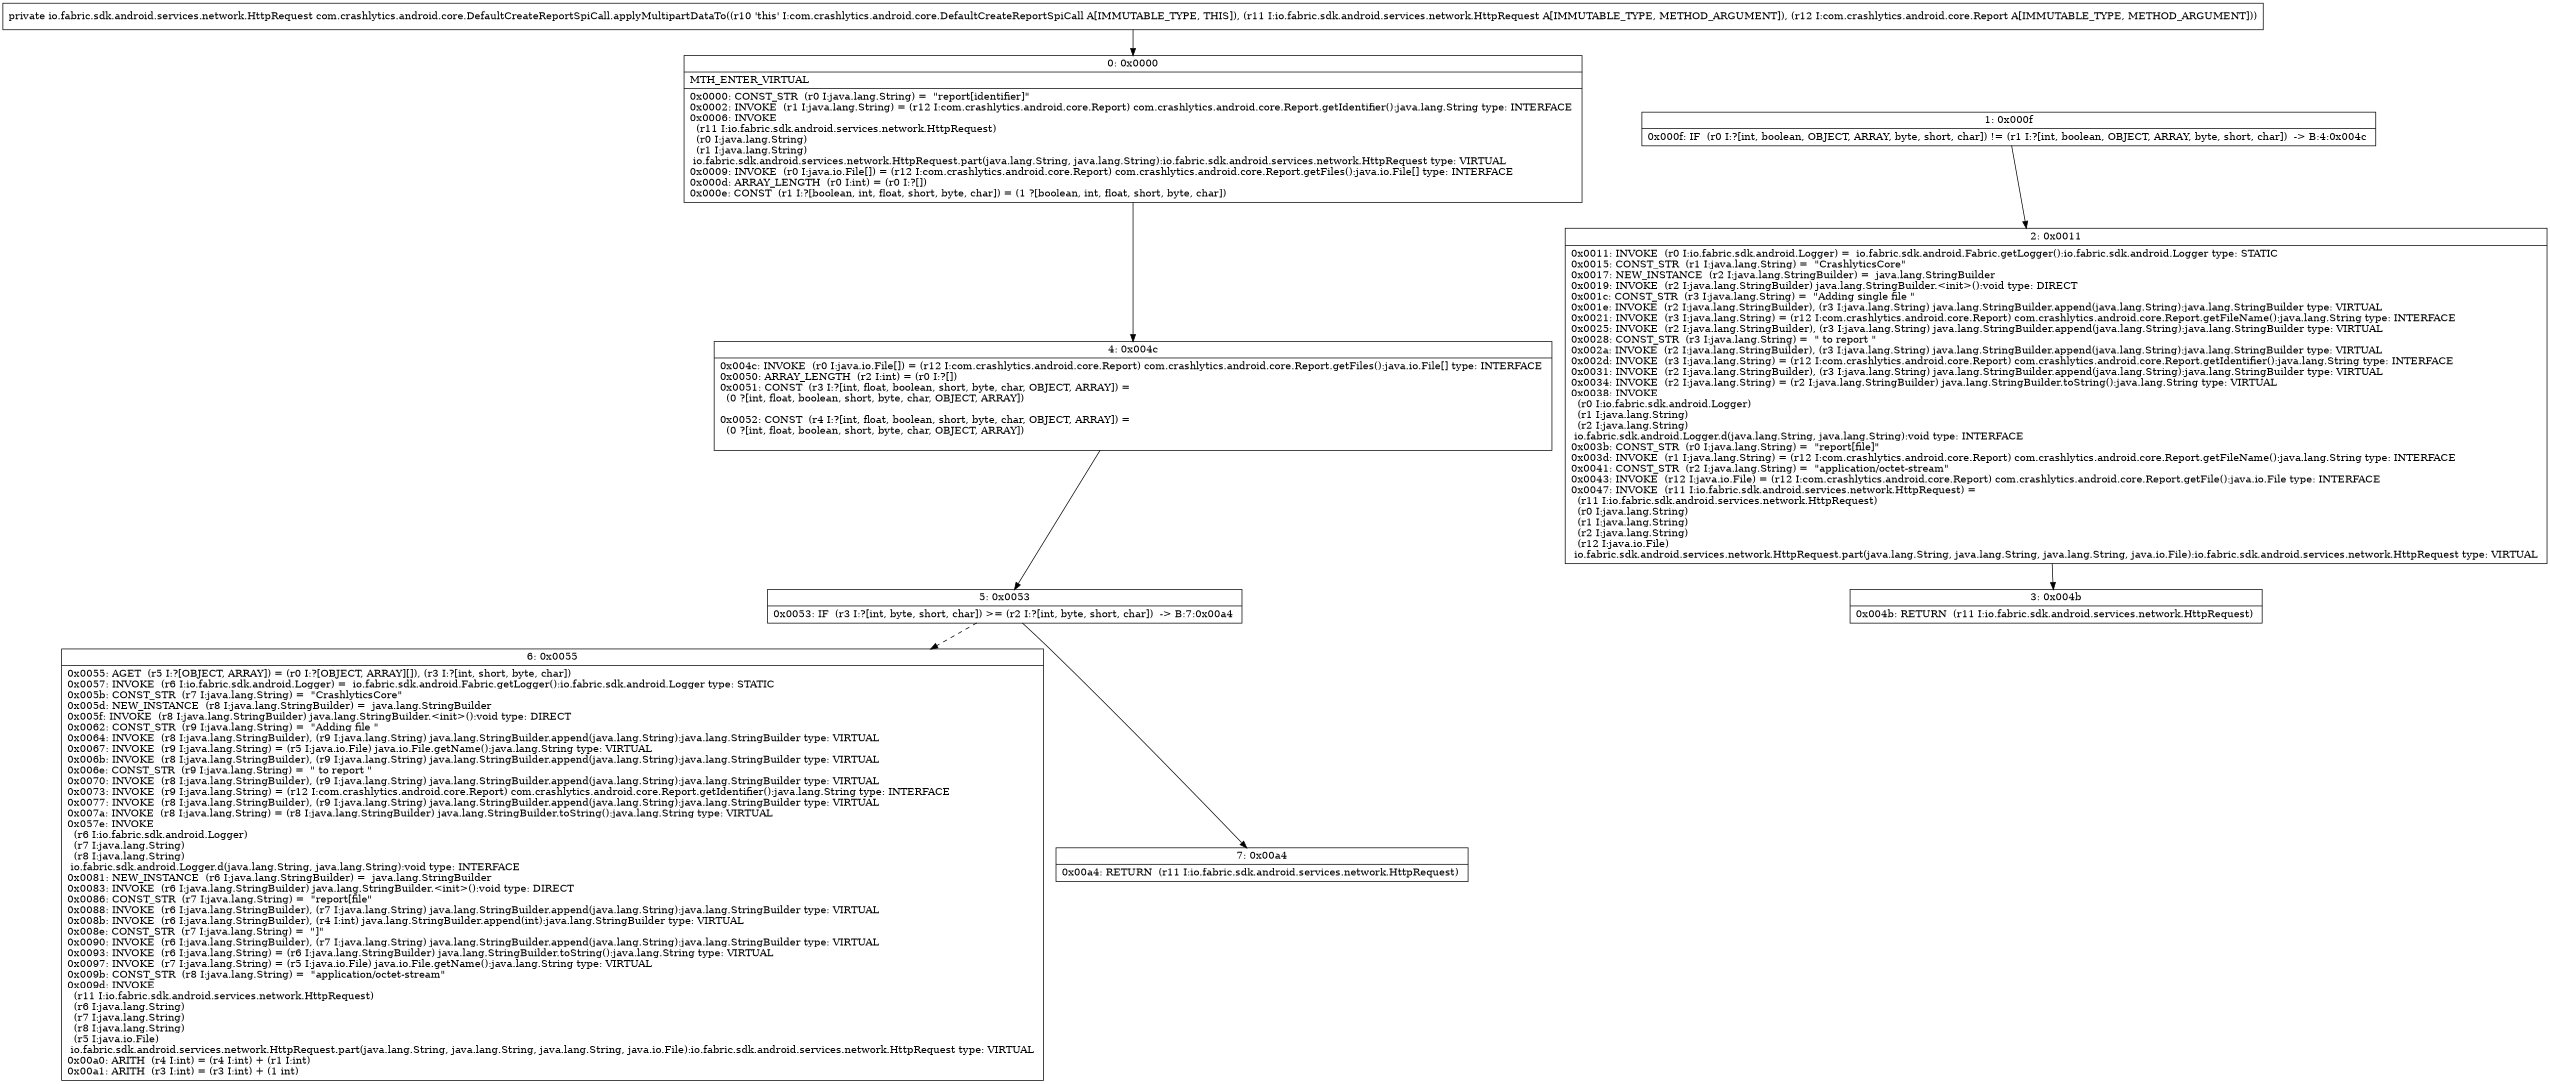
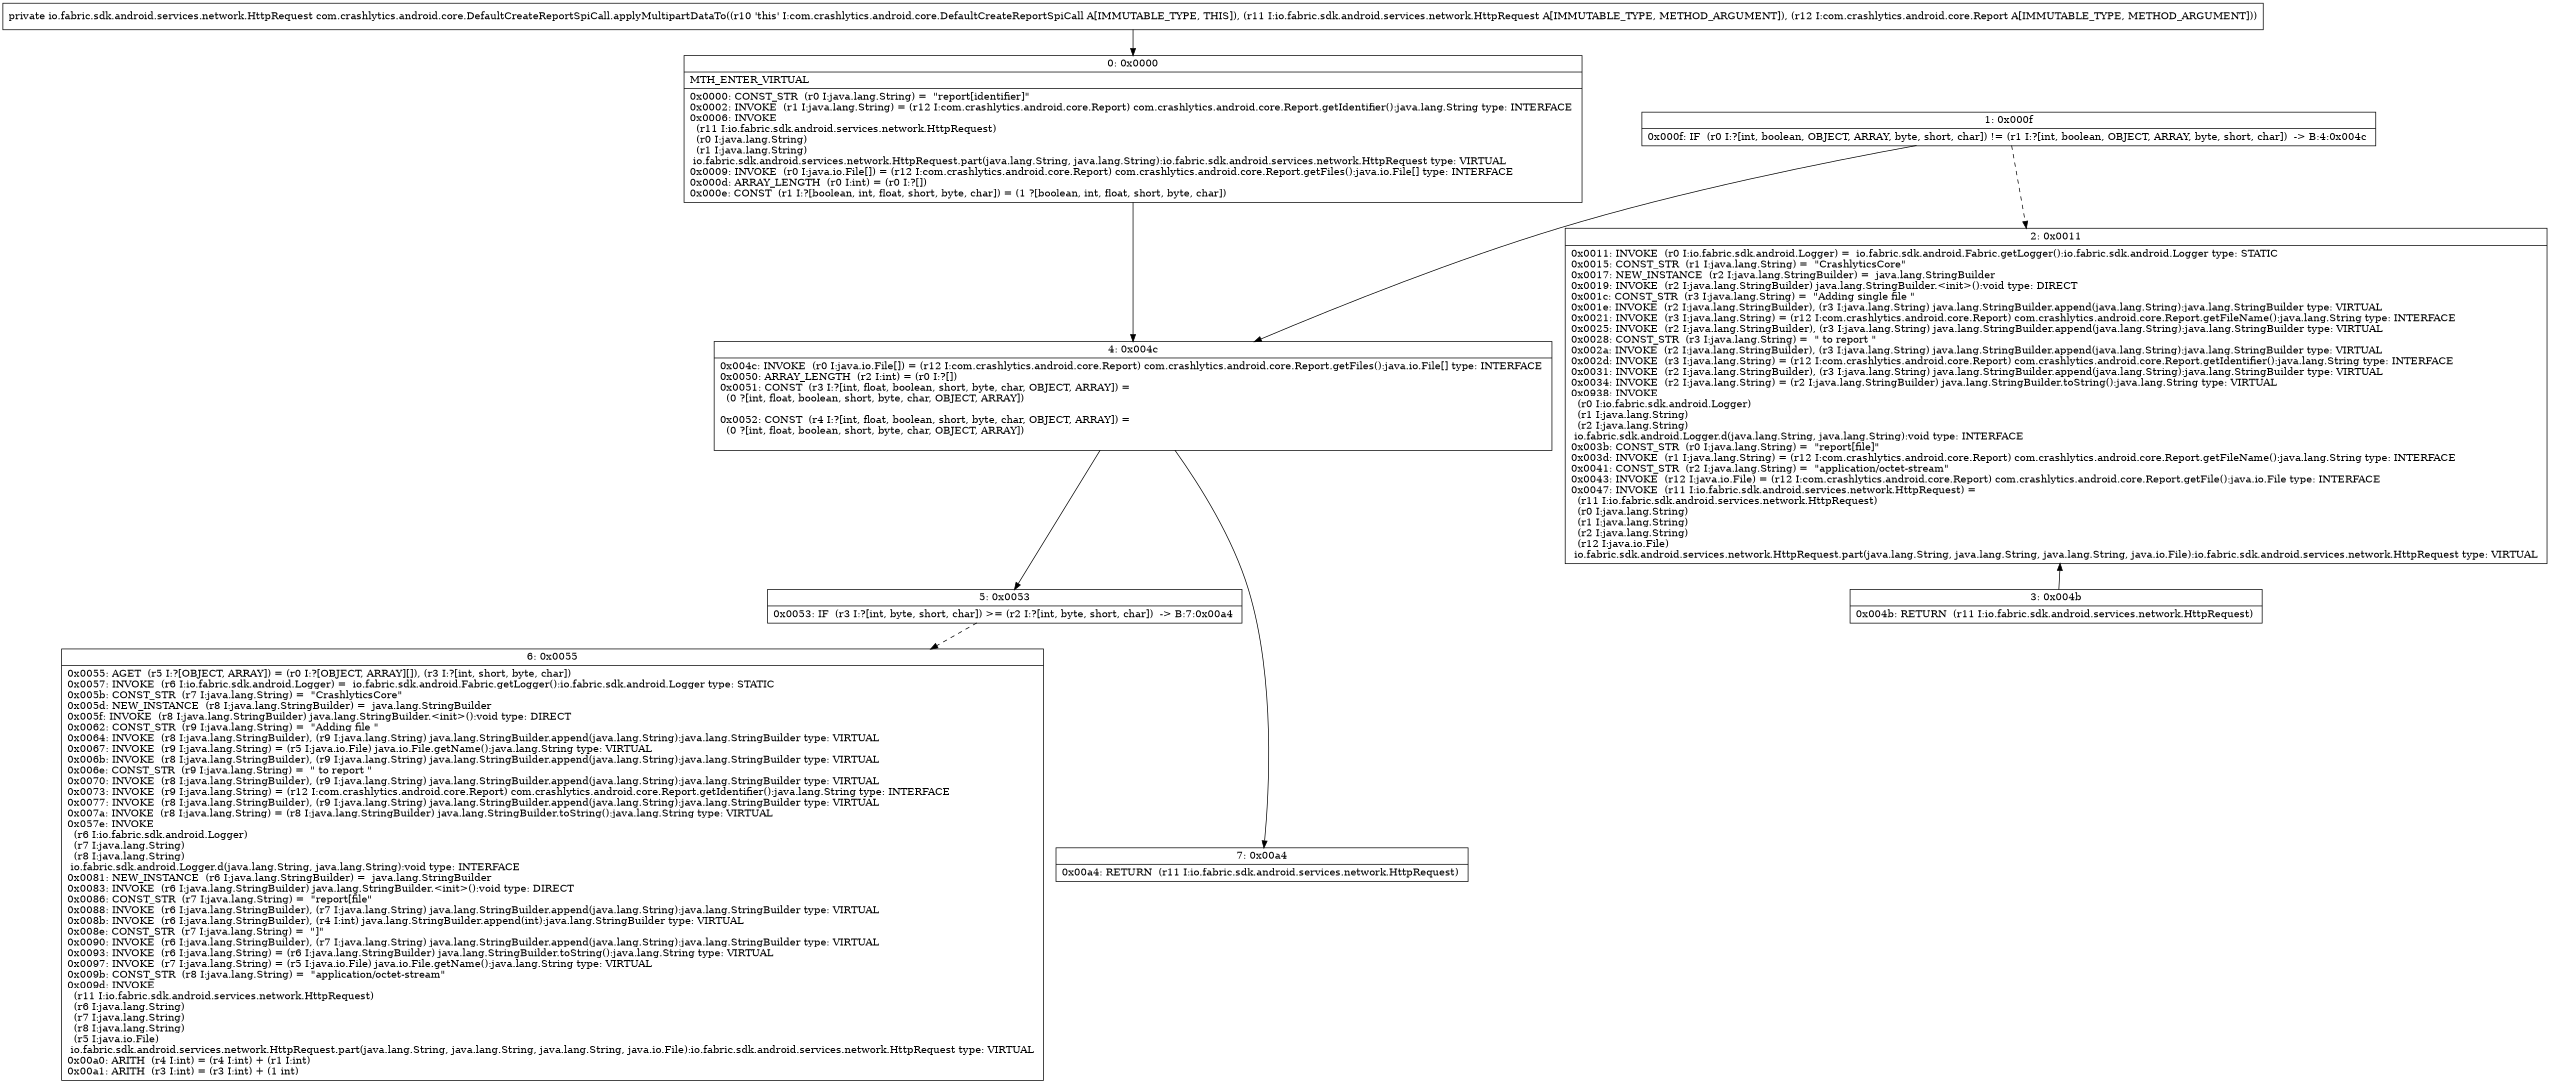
edge "1: 0x000f" -> "2: 0x0011": style solid -> dashed
edge "1: 0x000f" -> "4: 0x004c": added
node "2: 0x0011": text "0x0038: INVOKE" -> "0x0938: INVOKE"
edge "2: 0x0011" -> "3: 0x004b": reversed
edge "5: 0x0053" -> "7: 0x00a4": now "4: 0x004c" -> "7: 0x00a4"
